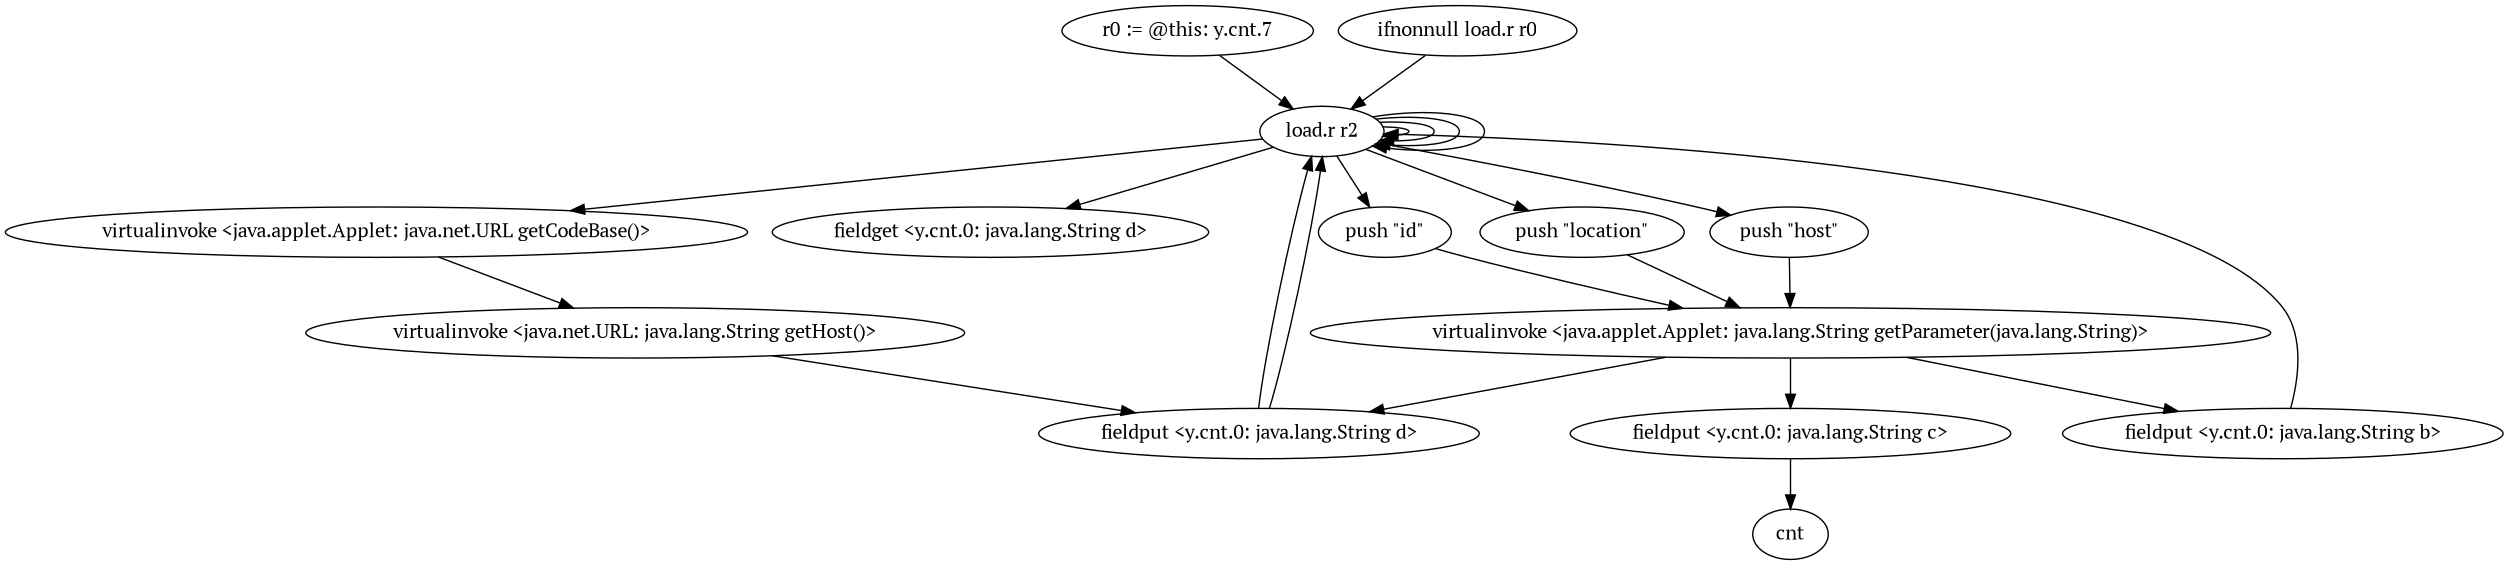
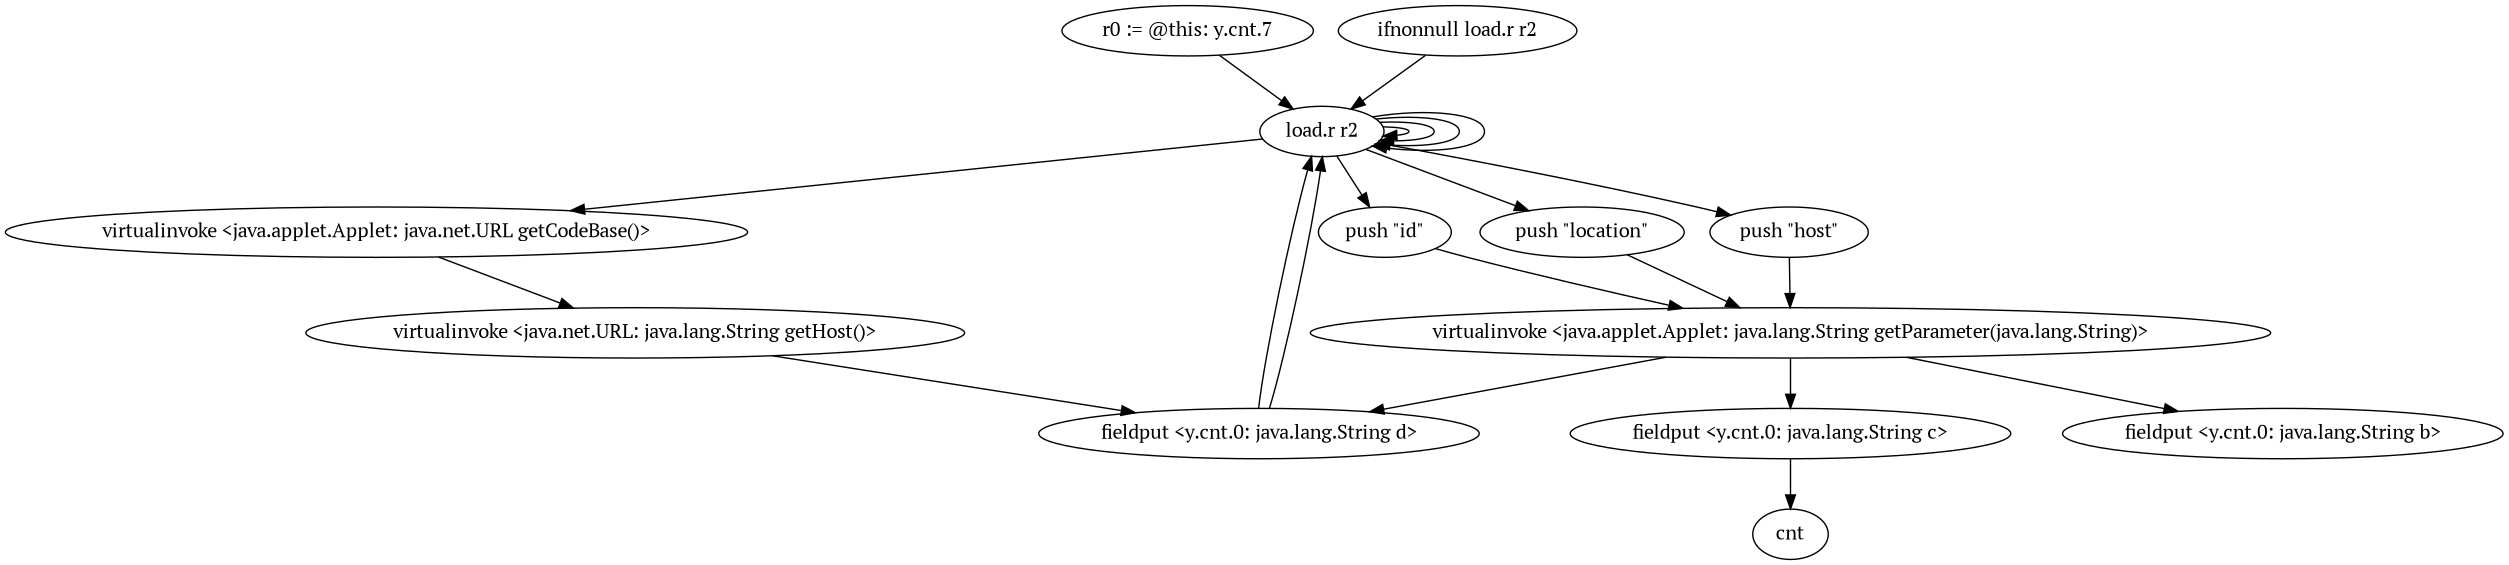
node "ifnonnull load.r r0": label "ifnonnull load.r r0" -> "ifnonnull load.r r2"
edge "fieldput <y.cnt.0: java.lang.String b>" -> "load.r r2": removed
node "fieldget <y.cnt.0: java.lang.String d>": removed
